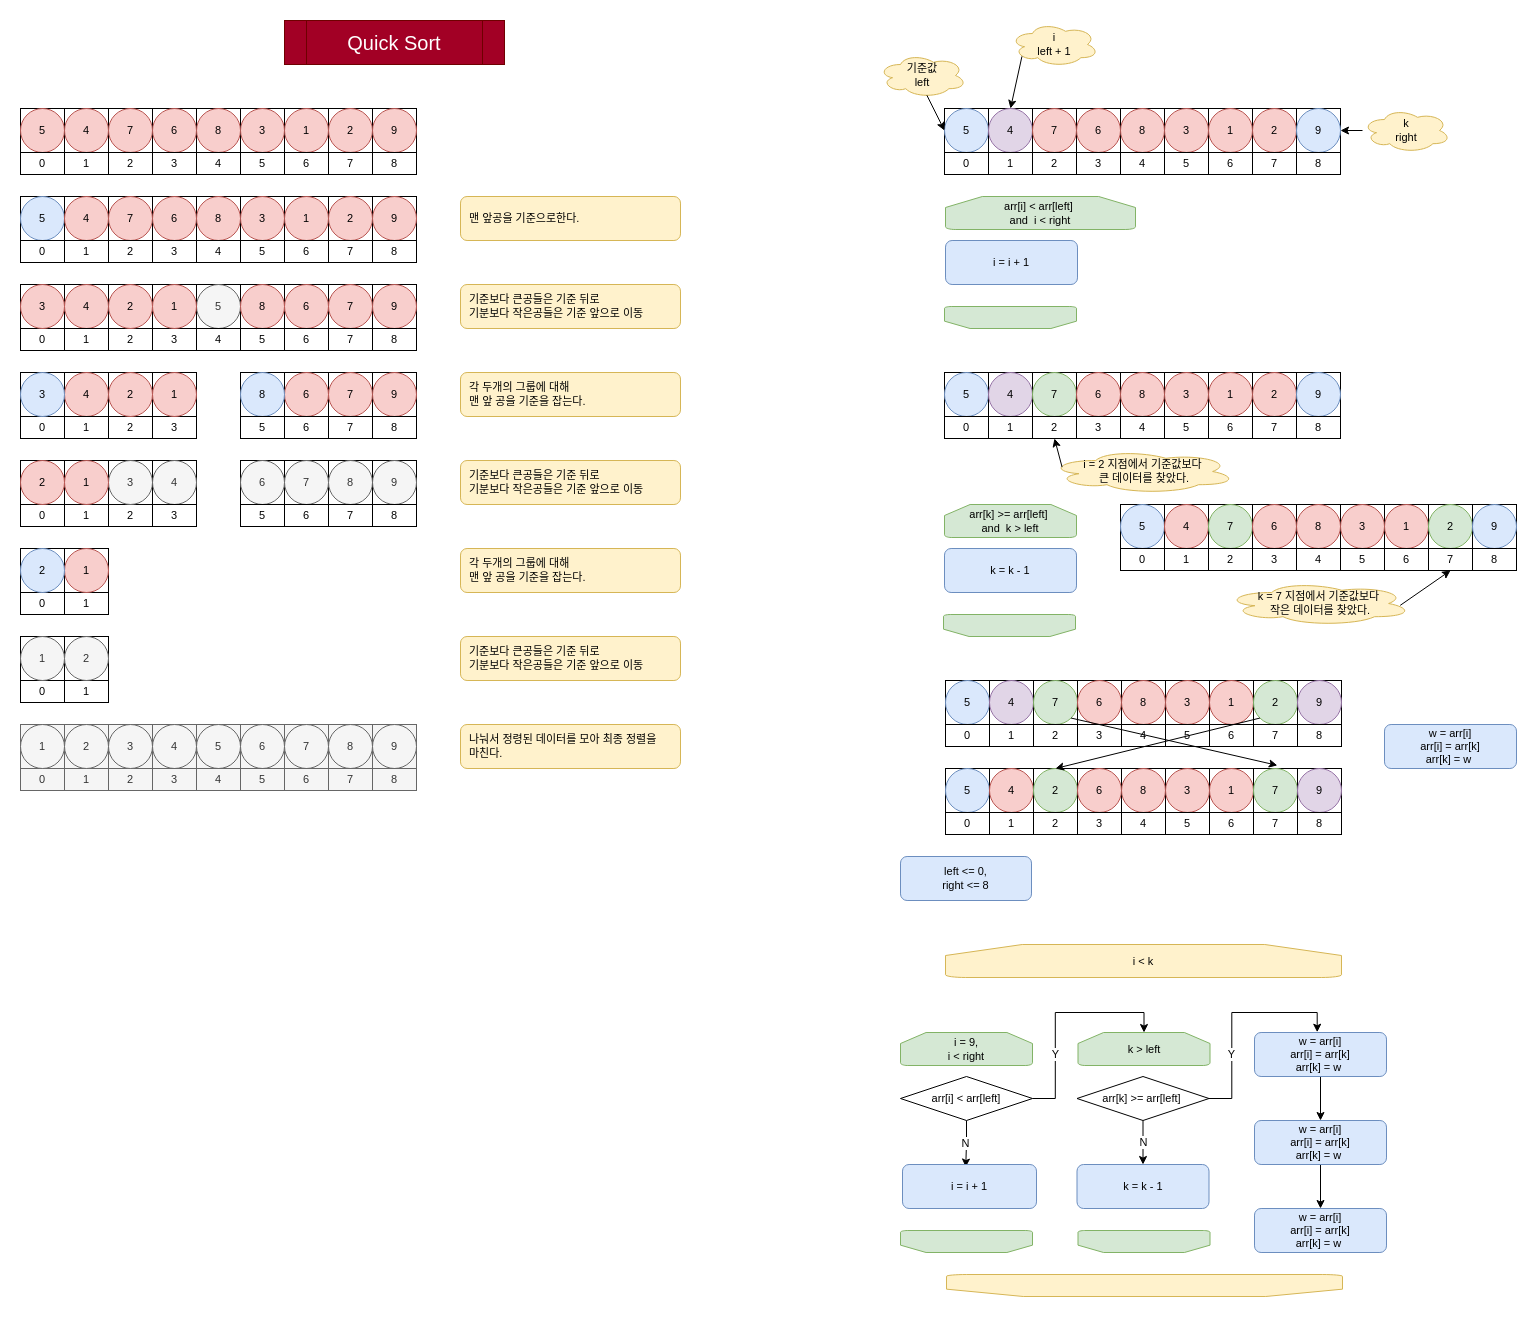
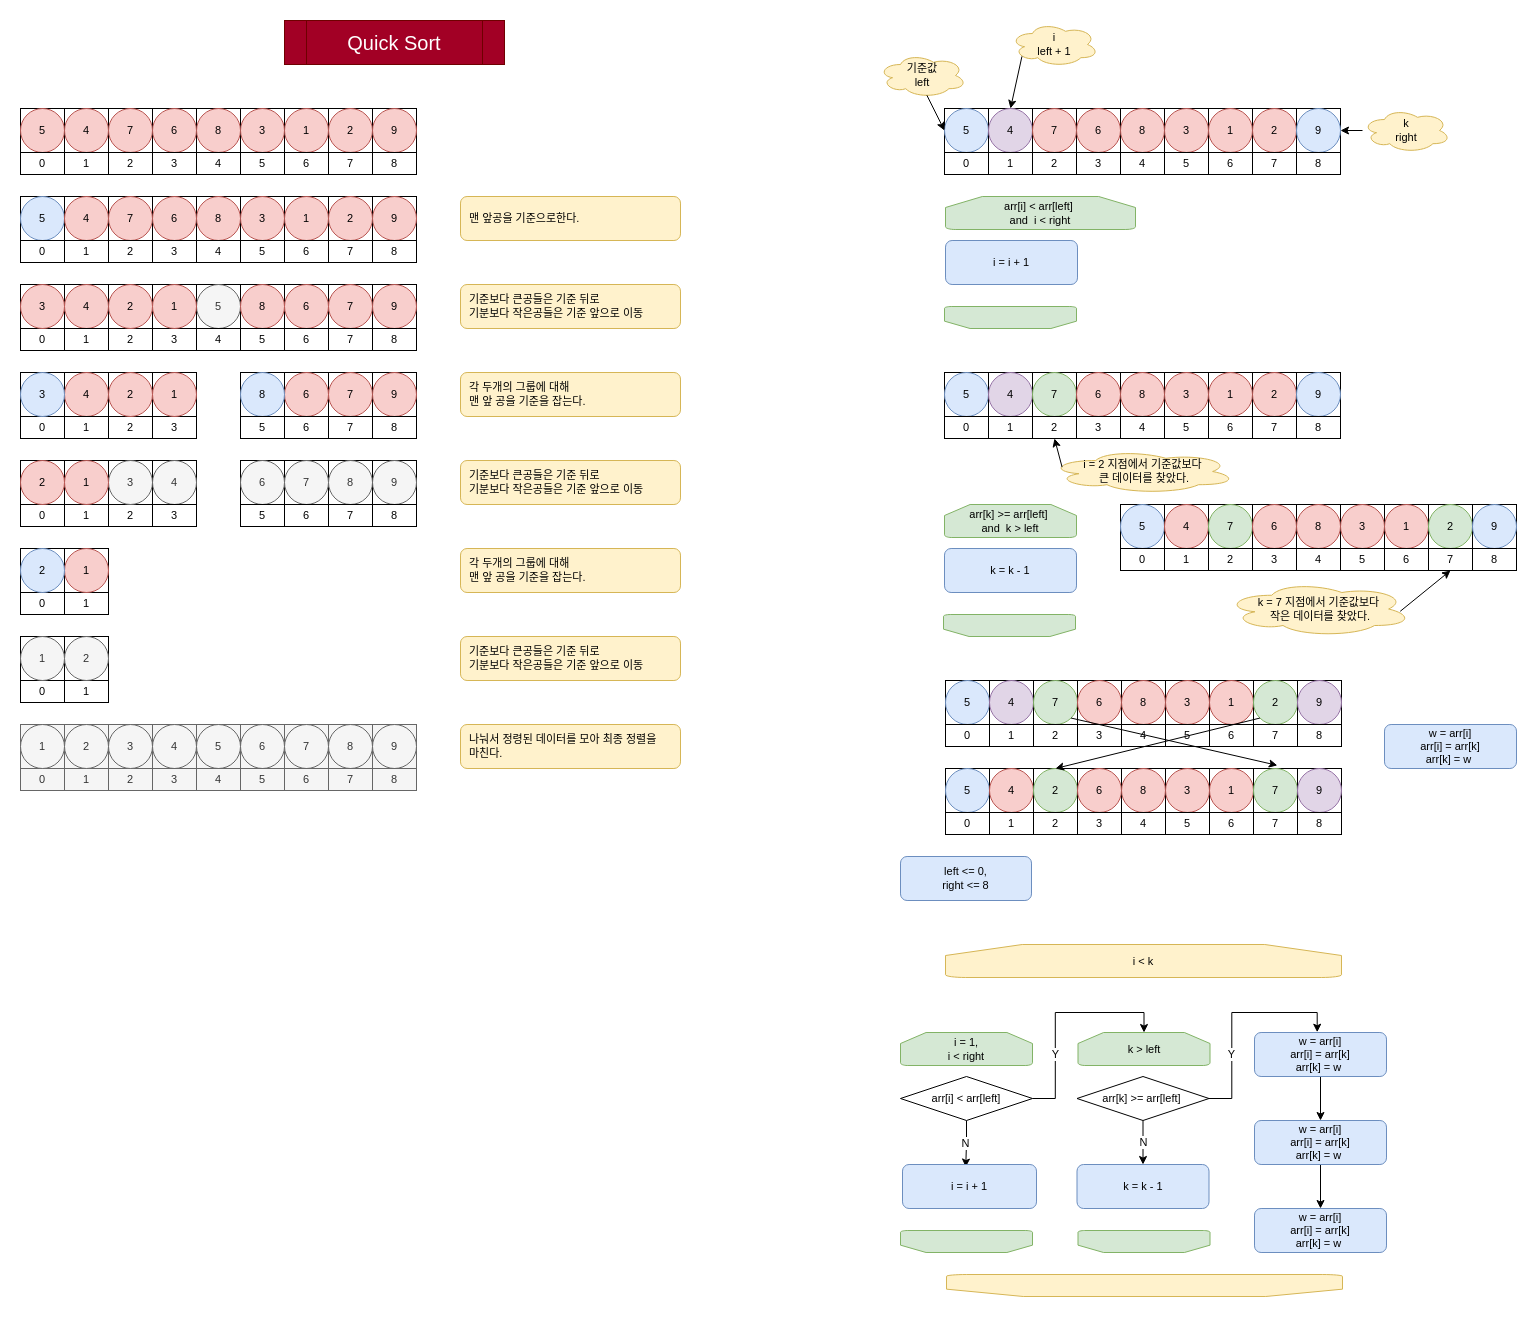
node "k = 7 지점에서 기준값보다 작은 데이터를 찾았다.": size 187x44 -> 187x55
node "i = 9, i < right": label "i = 9, i < right" -> "i = 1, i < right"
